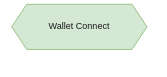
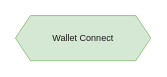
node "Wallet Connect": moved (79, 27) -> (83, 38)
